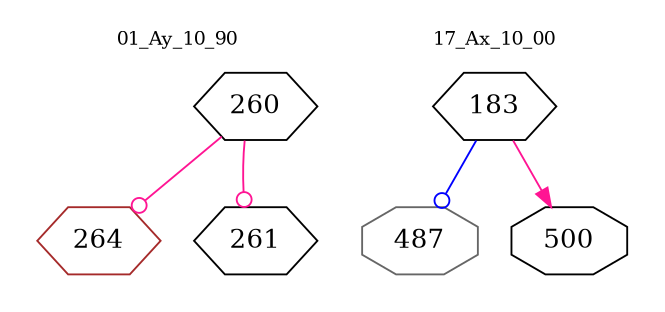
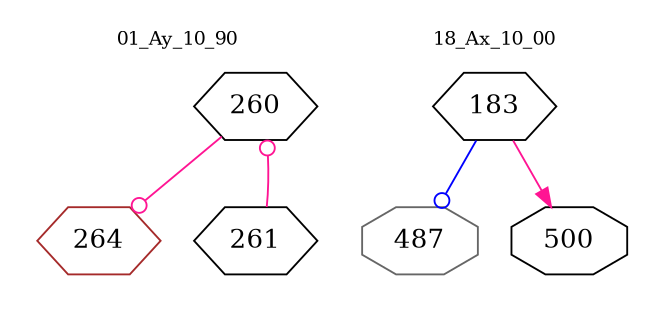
cluster "17_Ax_10_00": label "17_Ax_10_00" -> "18_Ax_10_00"
edge "260" -> "261": reversed
